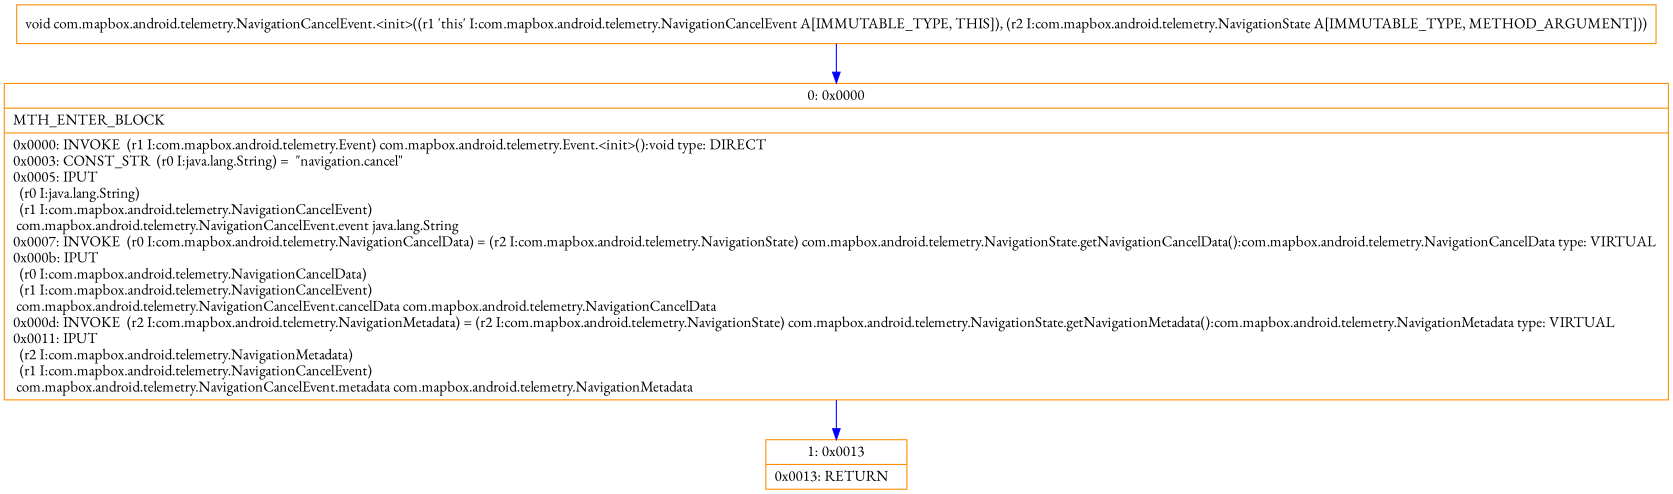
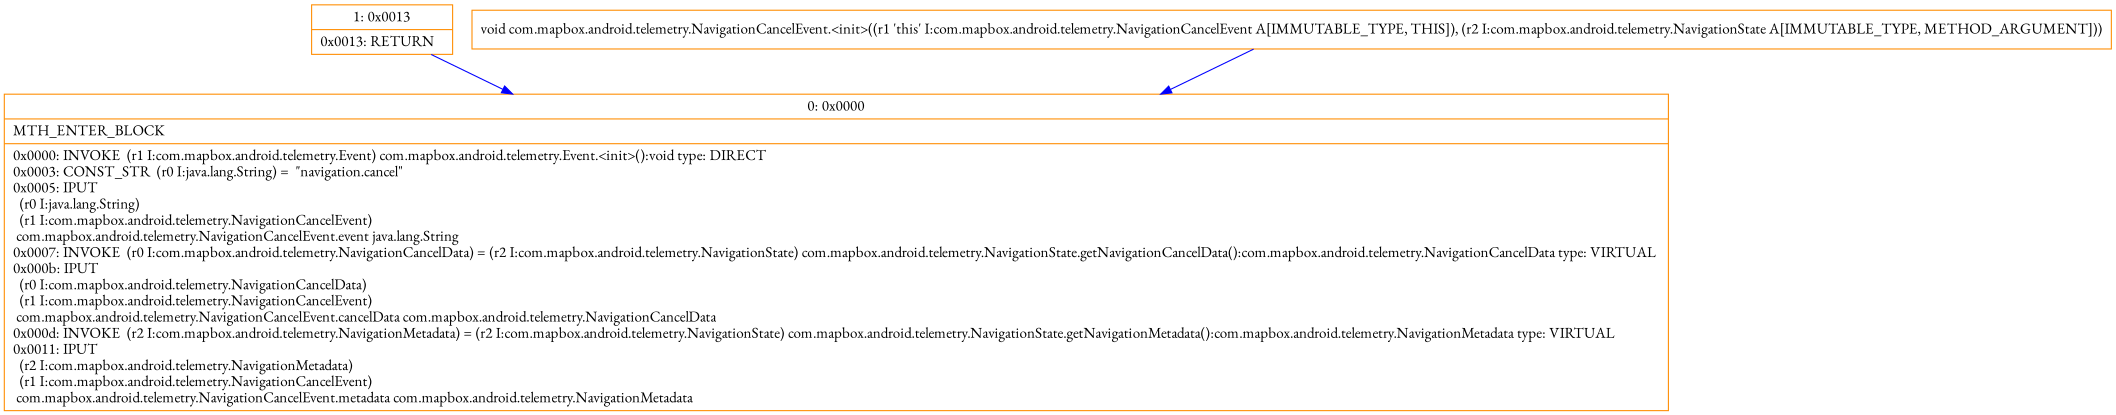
edge "0: 0x0000" -> "1: 0x0013": reversed
